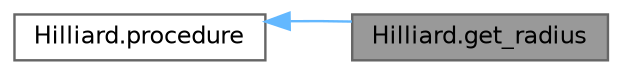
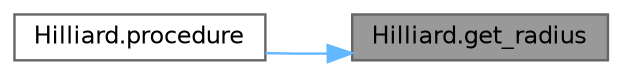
edge "Hilliard.get_radius" -> "Hilliard.procedure": reversed
